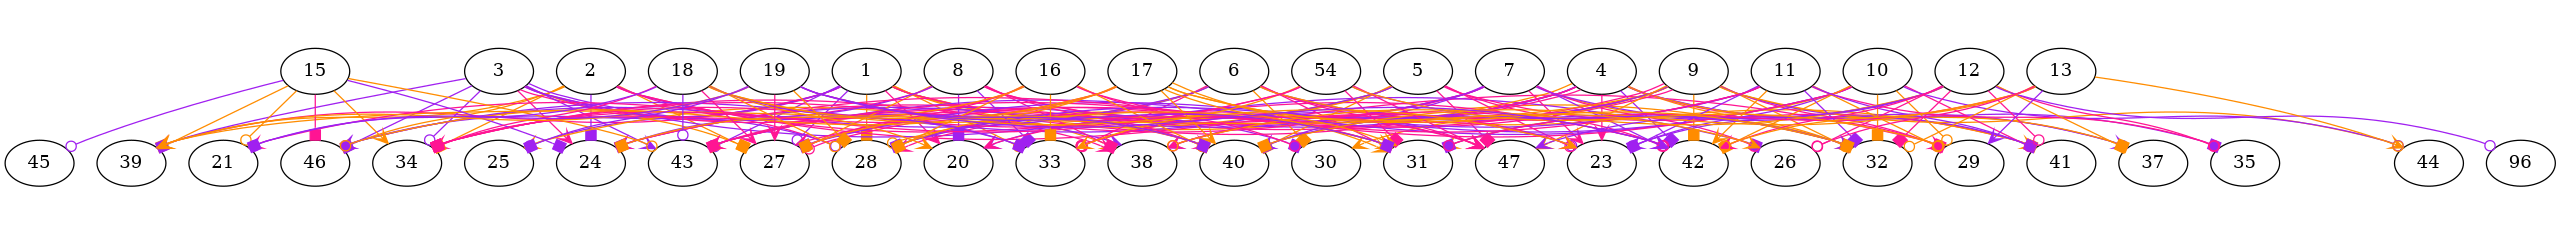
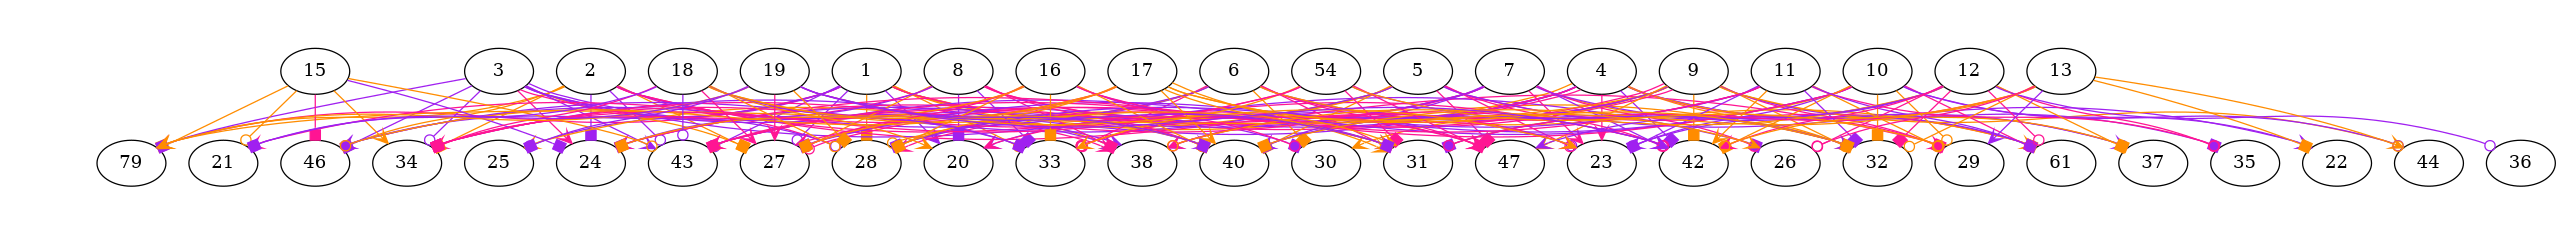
edge "2" -> "43": added
edge "1" -> "20": color deeppink -> purple
edge "2" -> "38": added
edge "16" -> "31": added
edge "16" -> "47": arrowhead vee -> box
edge "10" -> "31": arrowhead vee -> odot
edge "3" -> "40": color deeppink -> purple
edge "4" -> "34": color deeppink -> purple
node "45": removed
node "39": label "39" -> "79"
node "41": label "41" -> "61"
node "22": added
node "96": label "96" -> "36"
